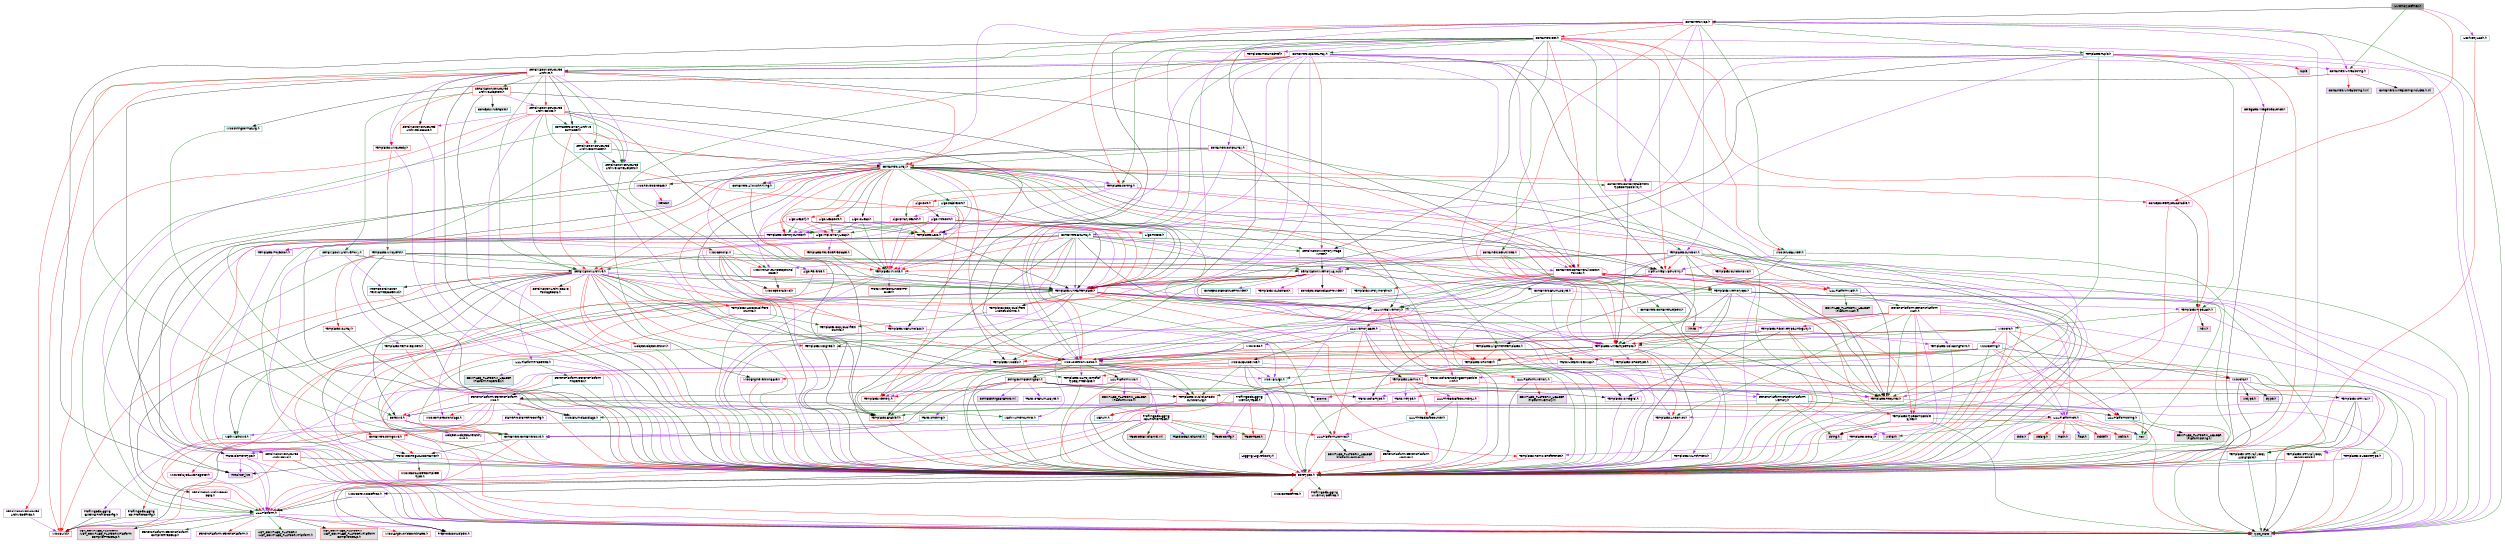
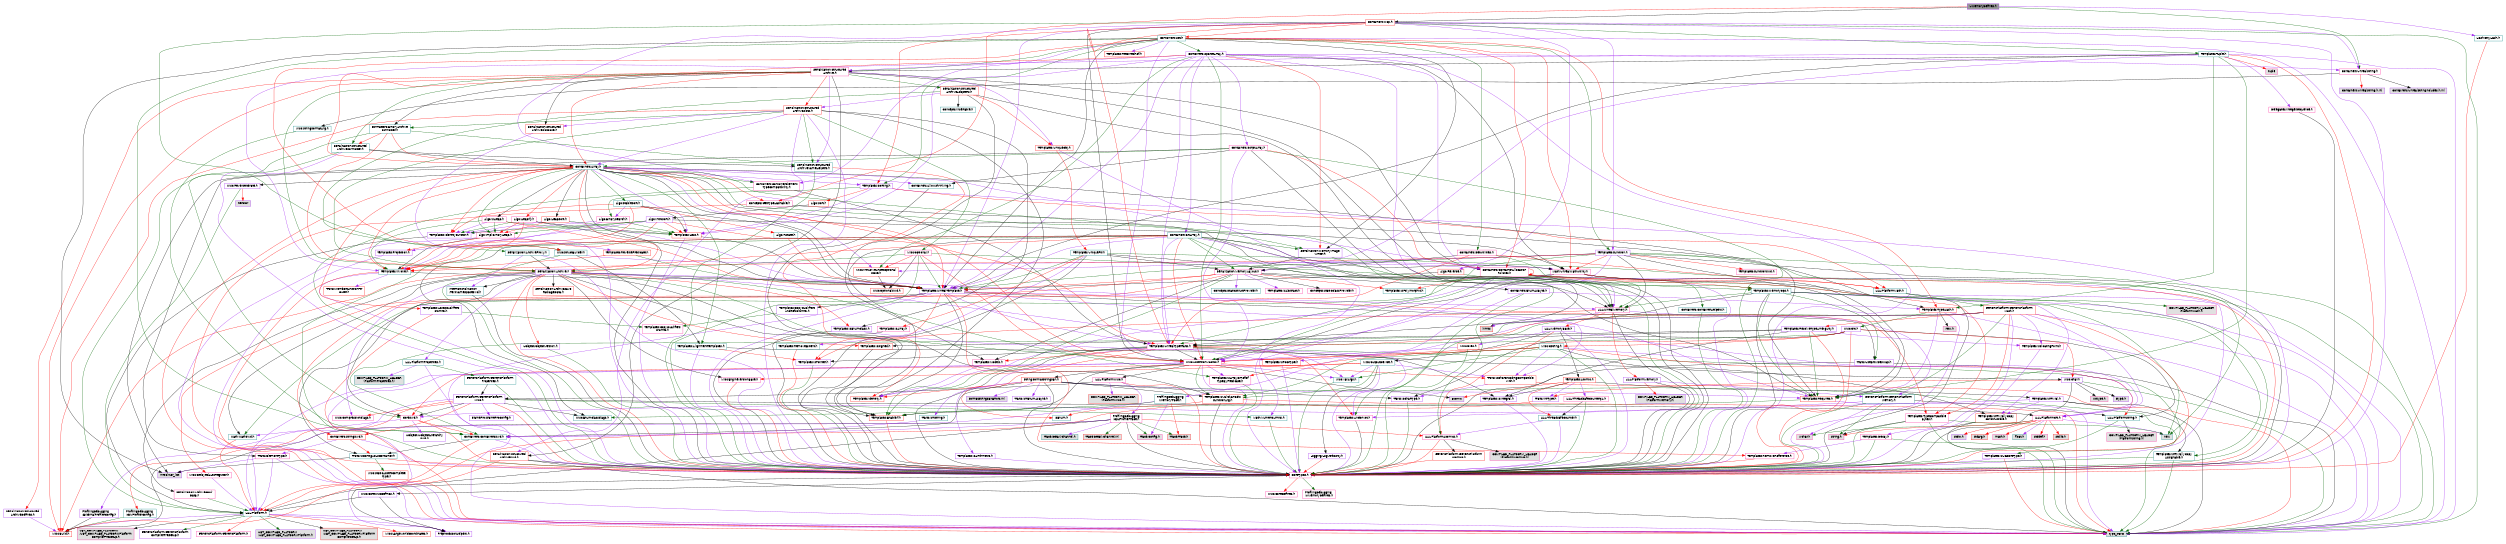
node "Templates/IsArray.h": color red -> deeppink
edge "Templates/UnrealTypeTraits.h" -> "Templates/IsTriviallyCopy Constructible.h": added
